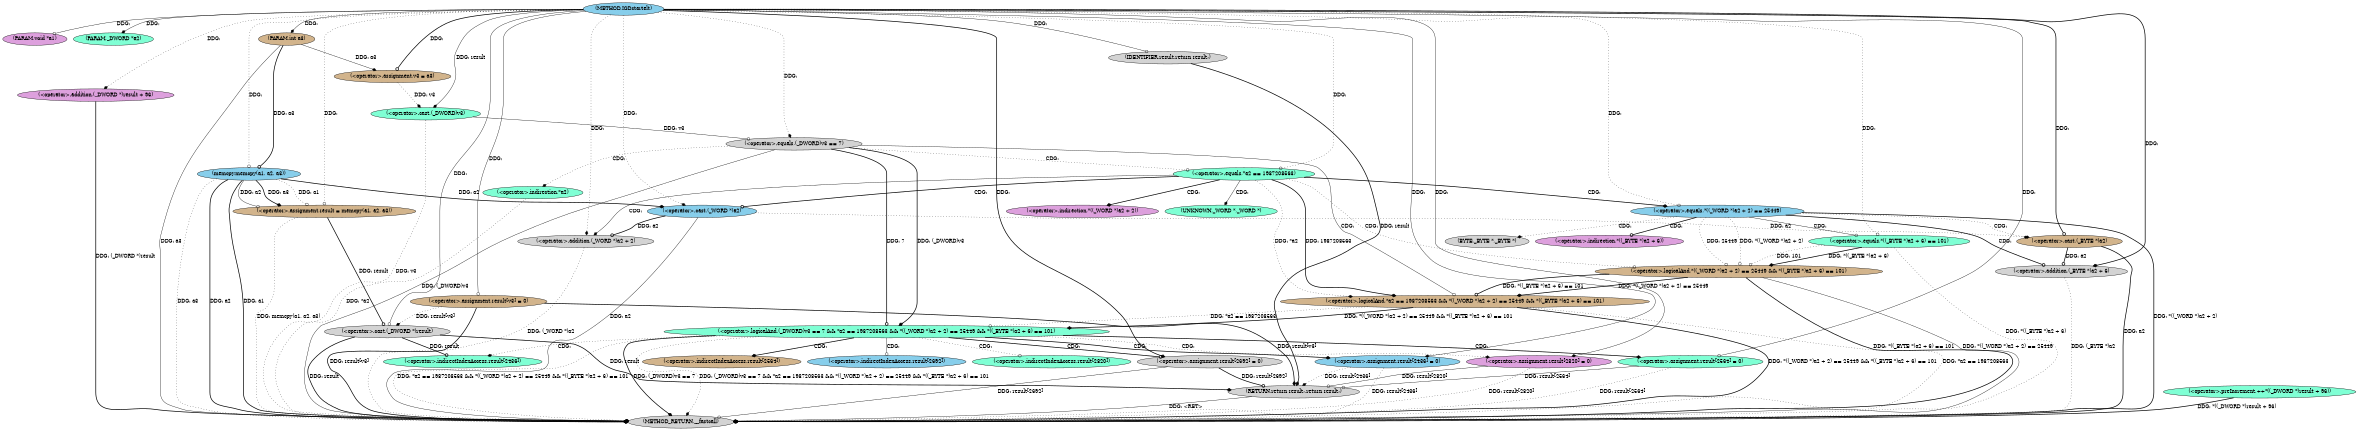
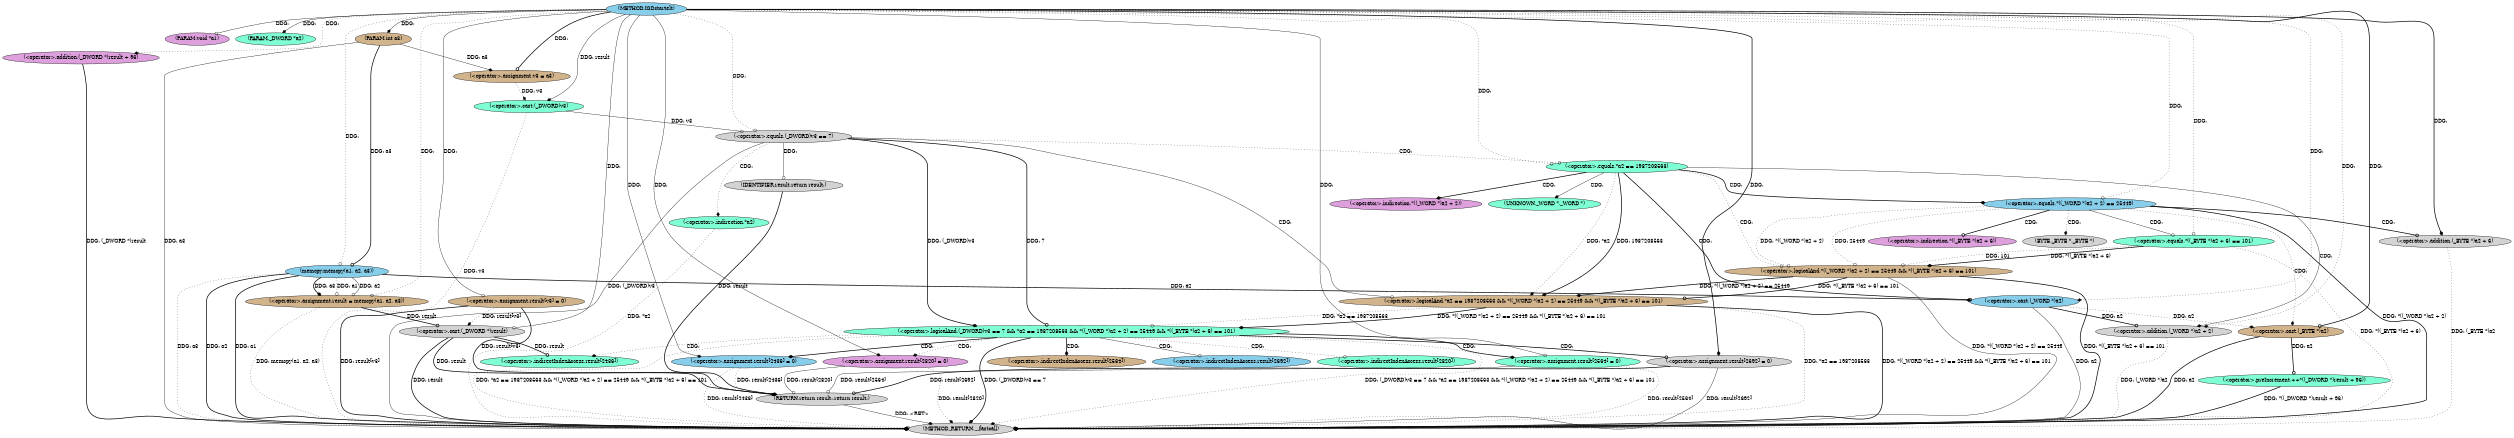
edge "(METHOD,IGDstartelt)" -> "(IDENTIFIER,result,return result;)": now "(<operator>.equals,(_DWORD)v3 == 7)" -> "(IDENTIFIER,result,return result;)"
edge "(METHOD,IGDstartelt)" -> "(<operator>.equals,(_DWORD)v3 == 7)": arrowhead diamond -> odot
edge "(<operator>.cast,(_BYTE *)a2)" -> "(<operator>.addition,(_BYTE *)a2 + 6)": now "(<operator>.cast,(_BYTE *)a2)" -> "(<operator>.preIncrement,++*((_DWORD *)result + 96))"
